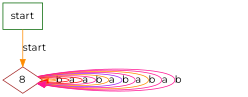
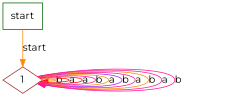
node "8": label "8" -> "1"
